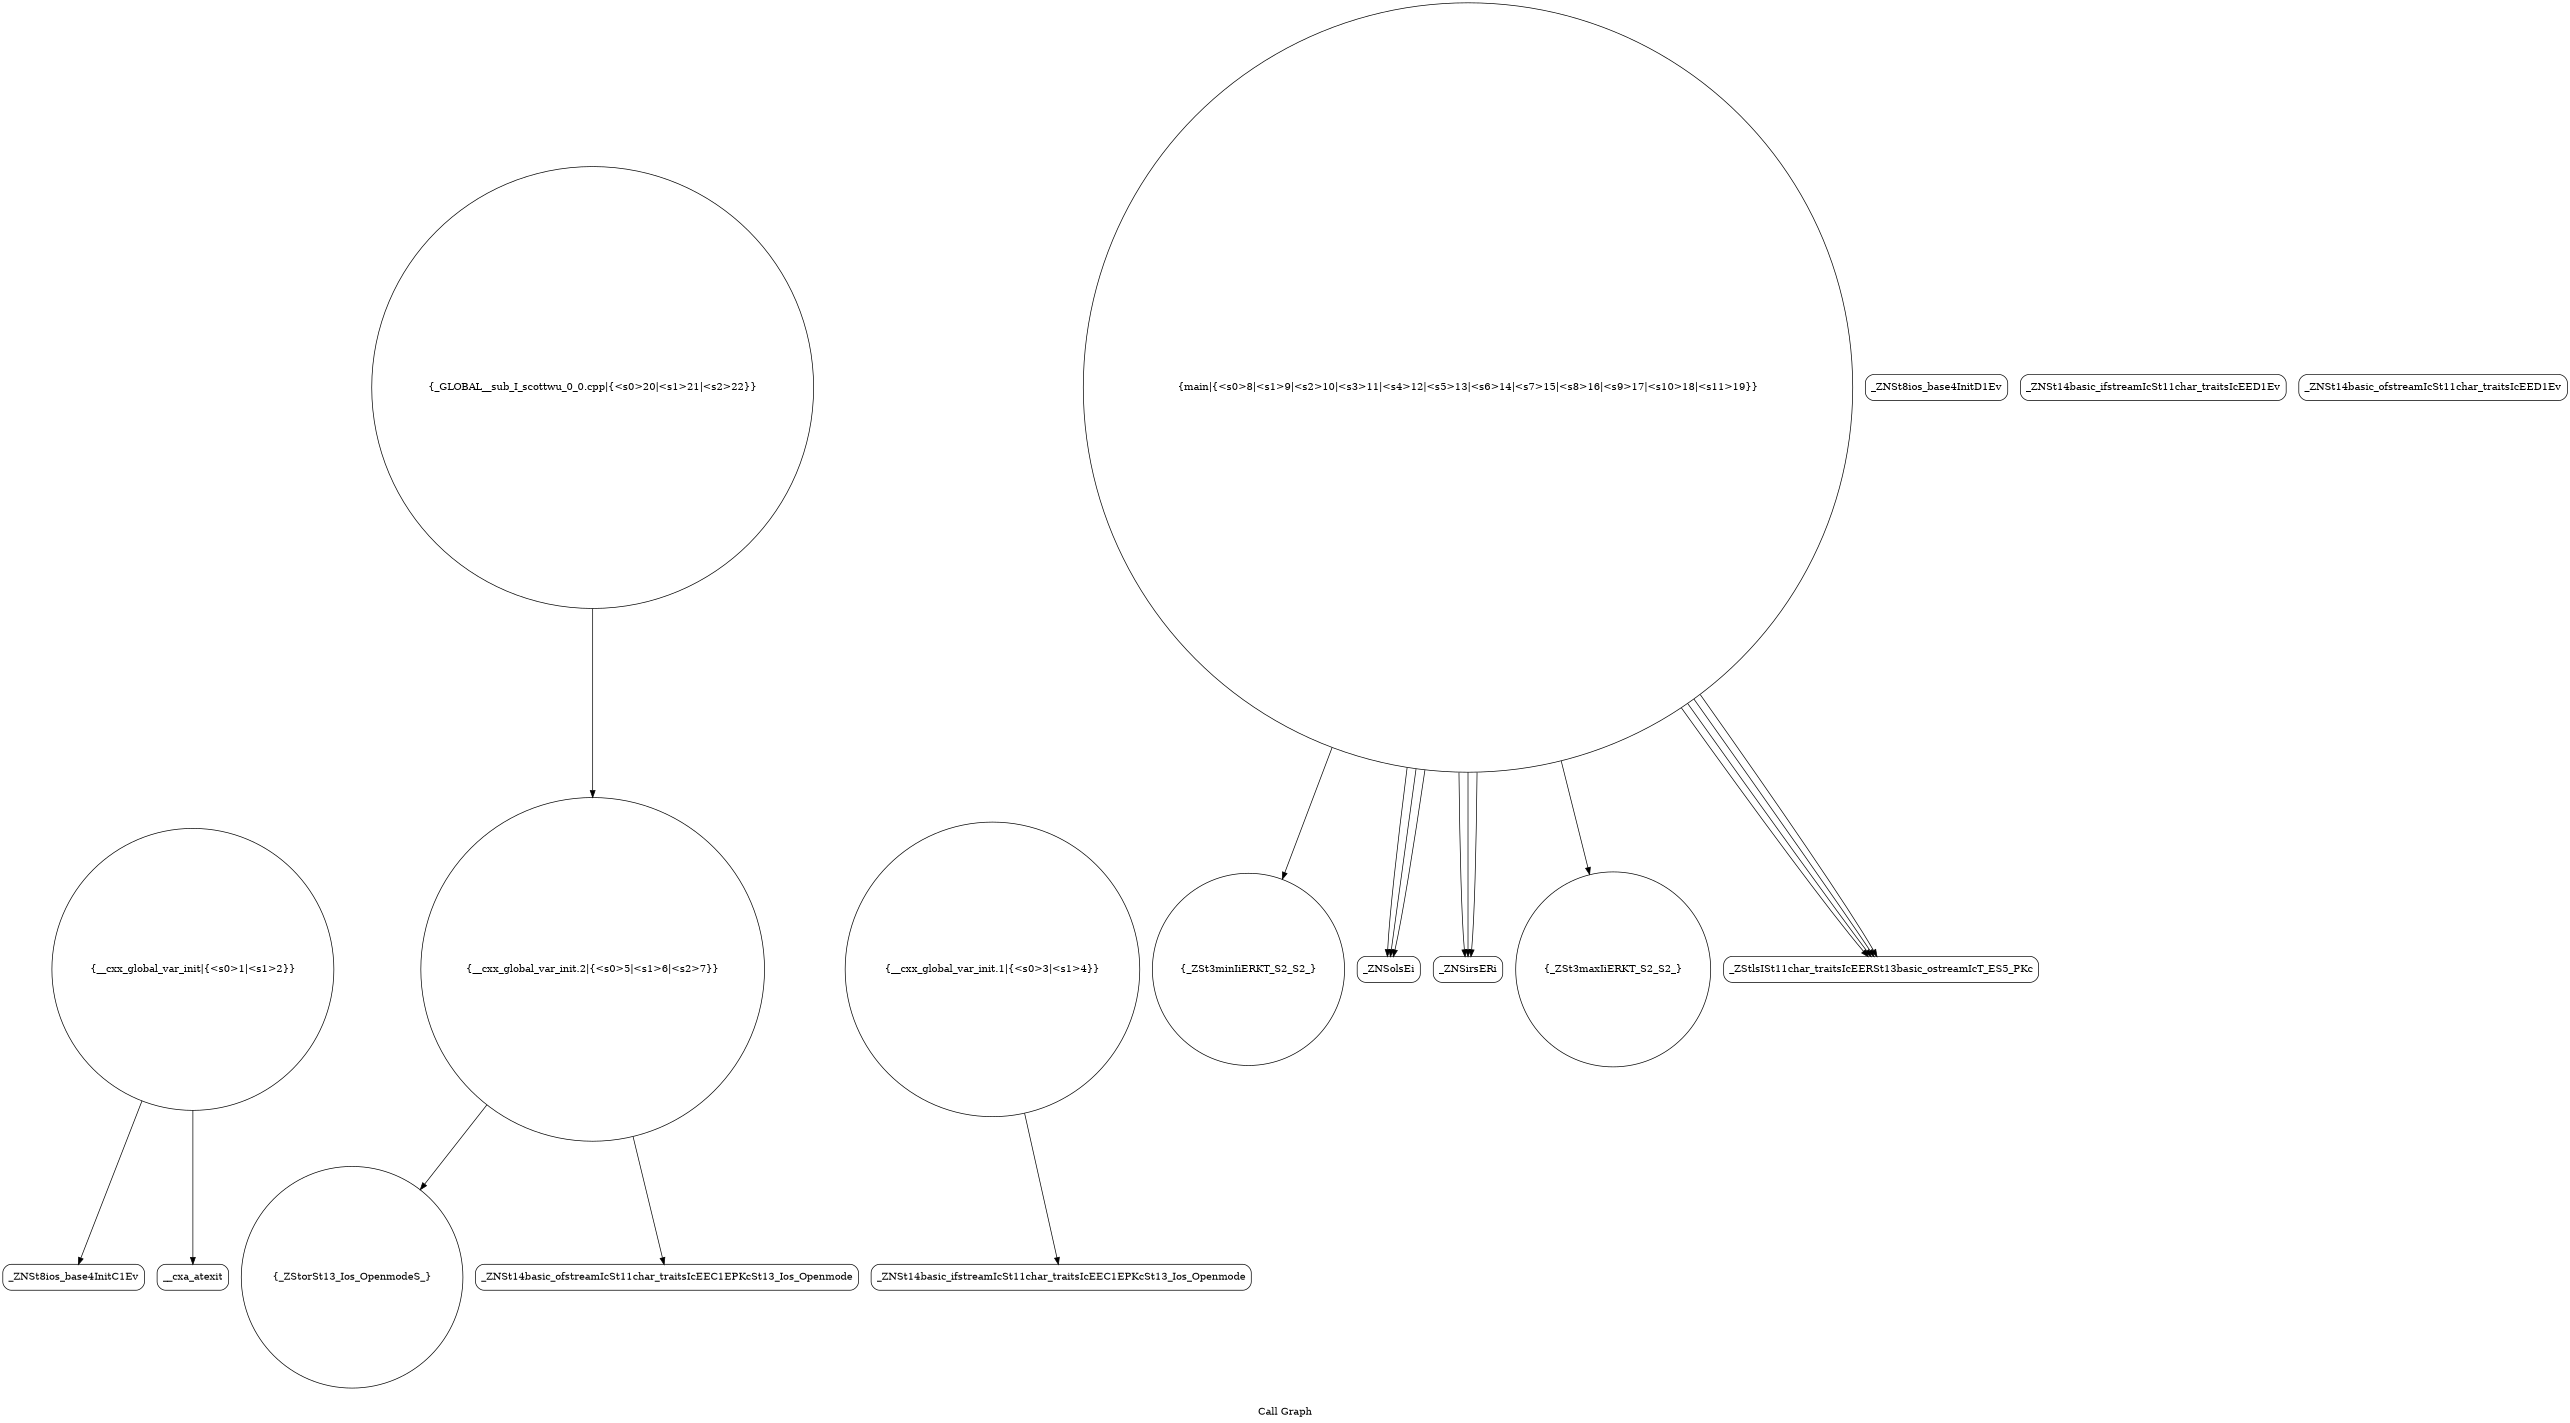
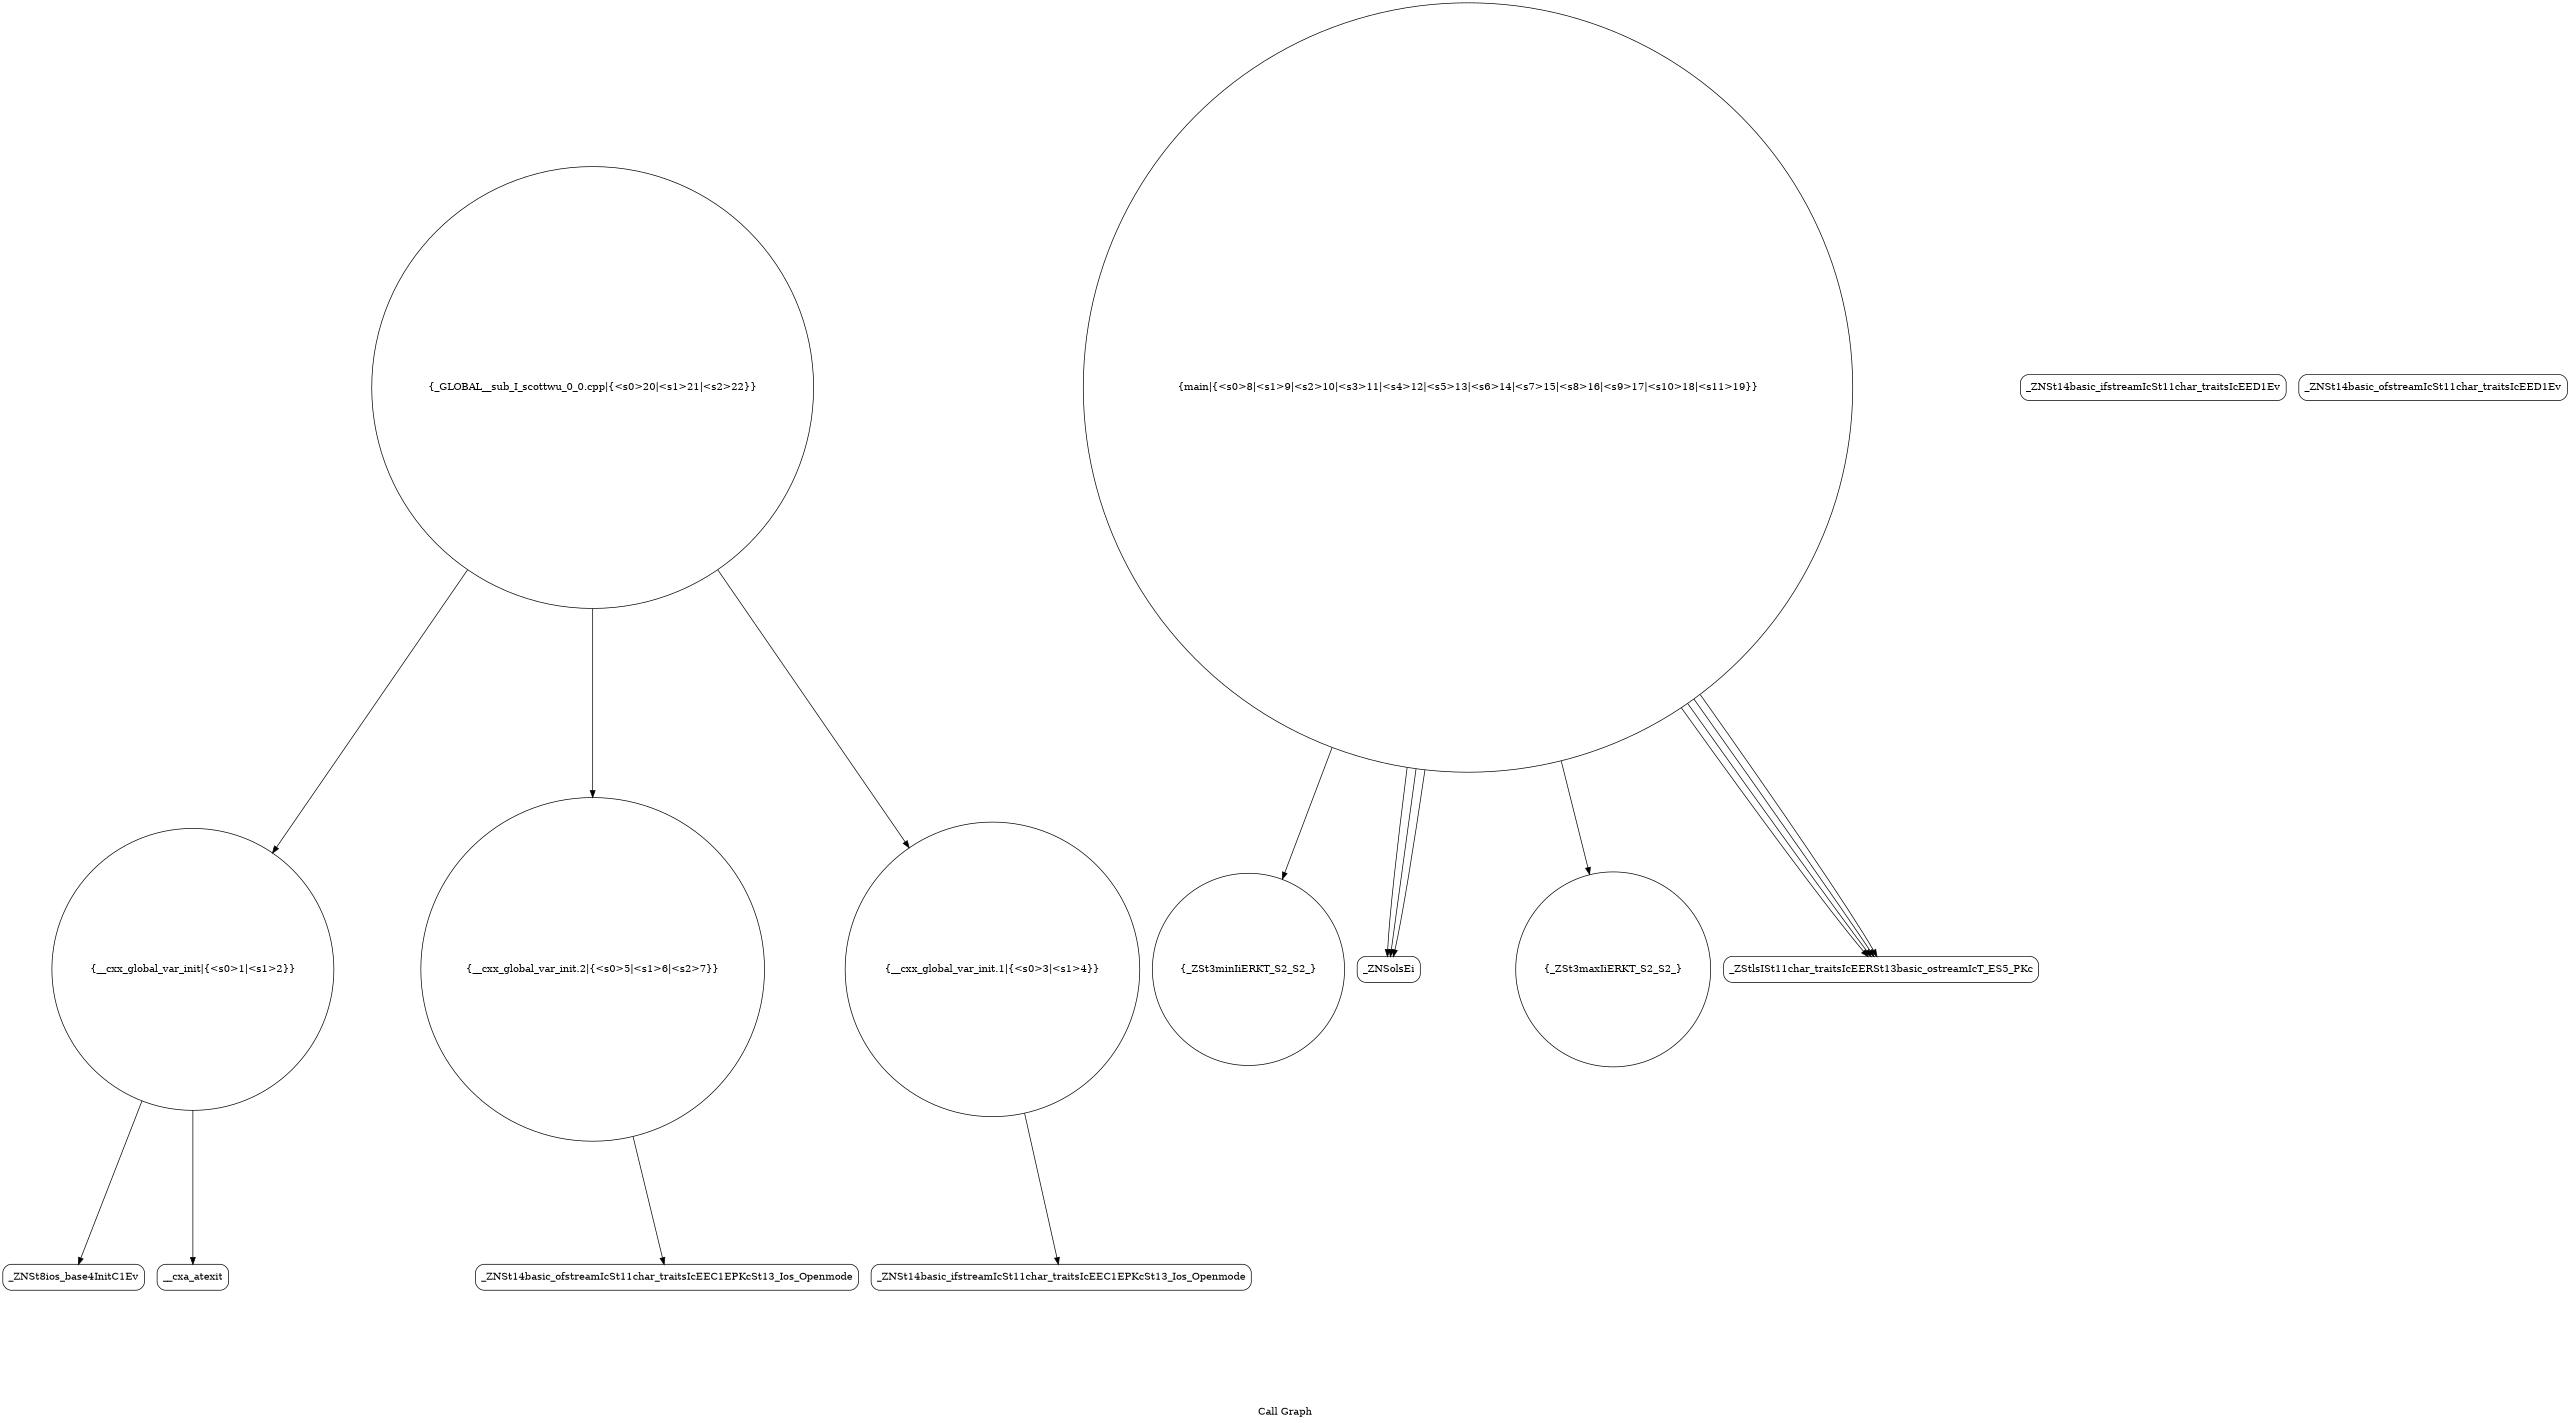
node "_ZNSt8ios_base4InitD1Ev": removed
edge "{_GLOBAL__sub_I_scottwu_0_0.cpp|{<s0>20|<s1>21|<s2>22}}" -> "{__cxx_global_var_init.1|{<s0>3|<s1>4}}": added
edge "{_GLOBAL__sub_I_scottwu_0_0.cpp|{<s0>20|<s1>21|<s2>22}}" -> "{__cxx_global_var_init|{<s0>1|<s1>2}}": added
node "_ZNSirsERi": removed
node "{_ZStorSt13_Ios_OpenmodeS_}": removed
